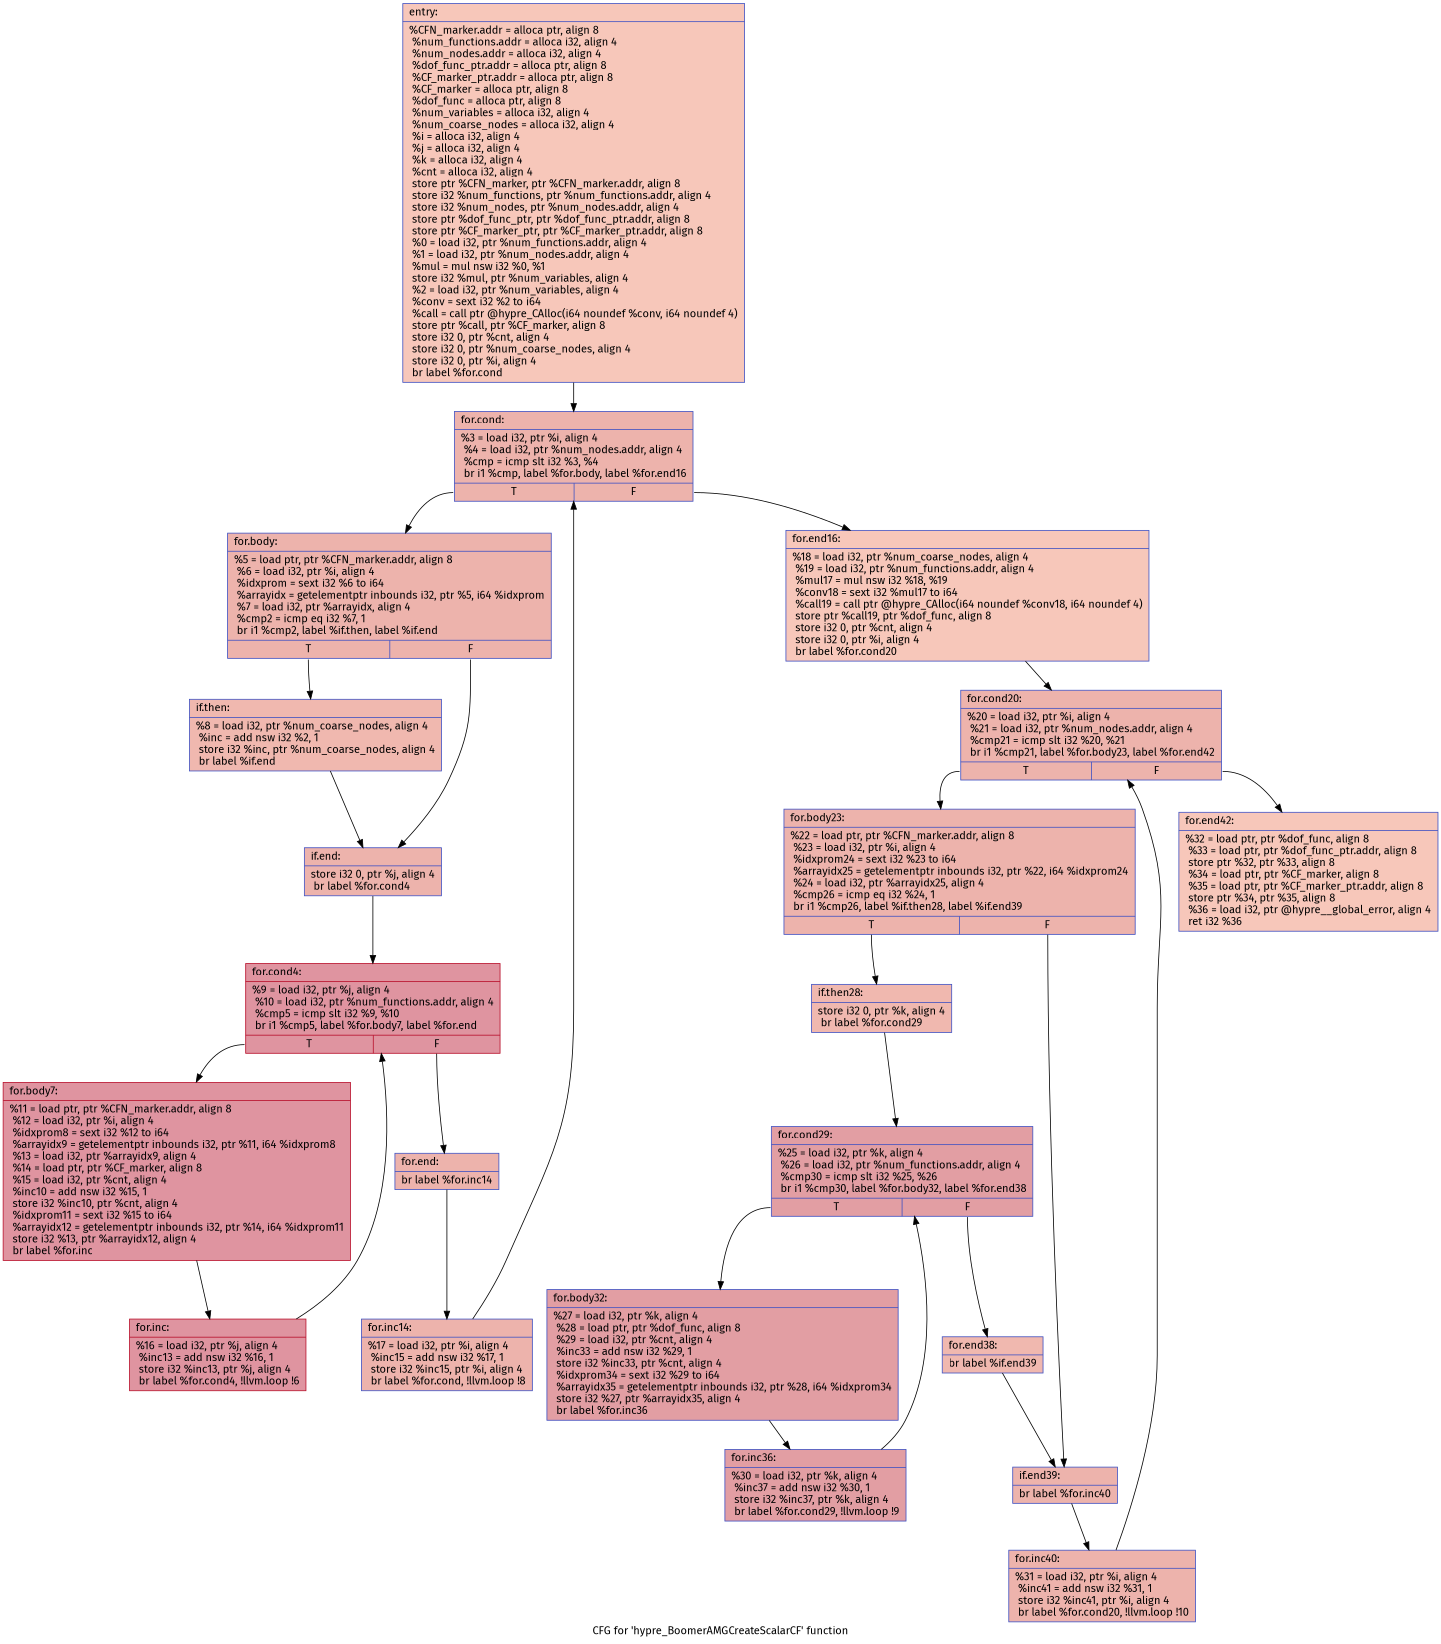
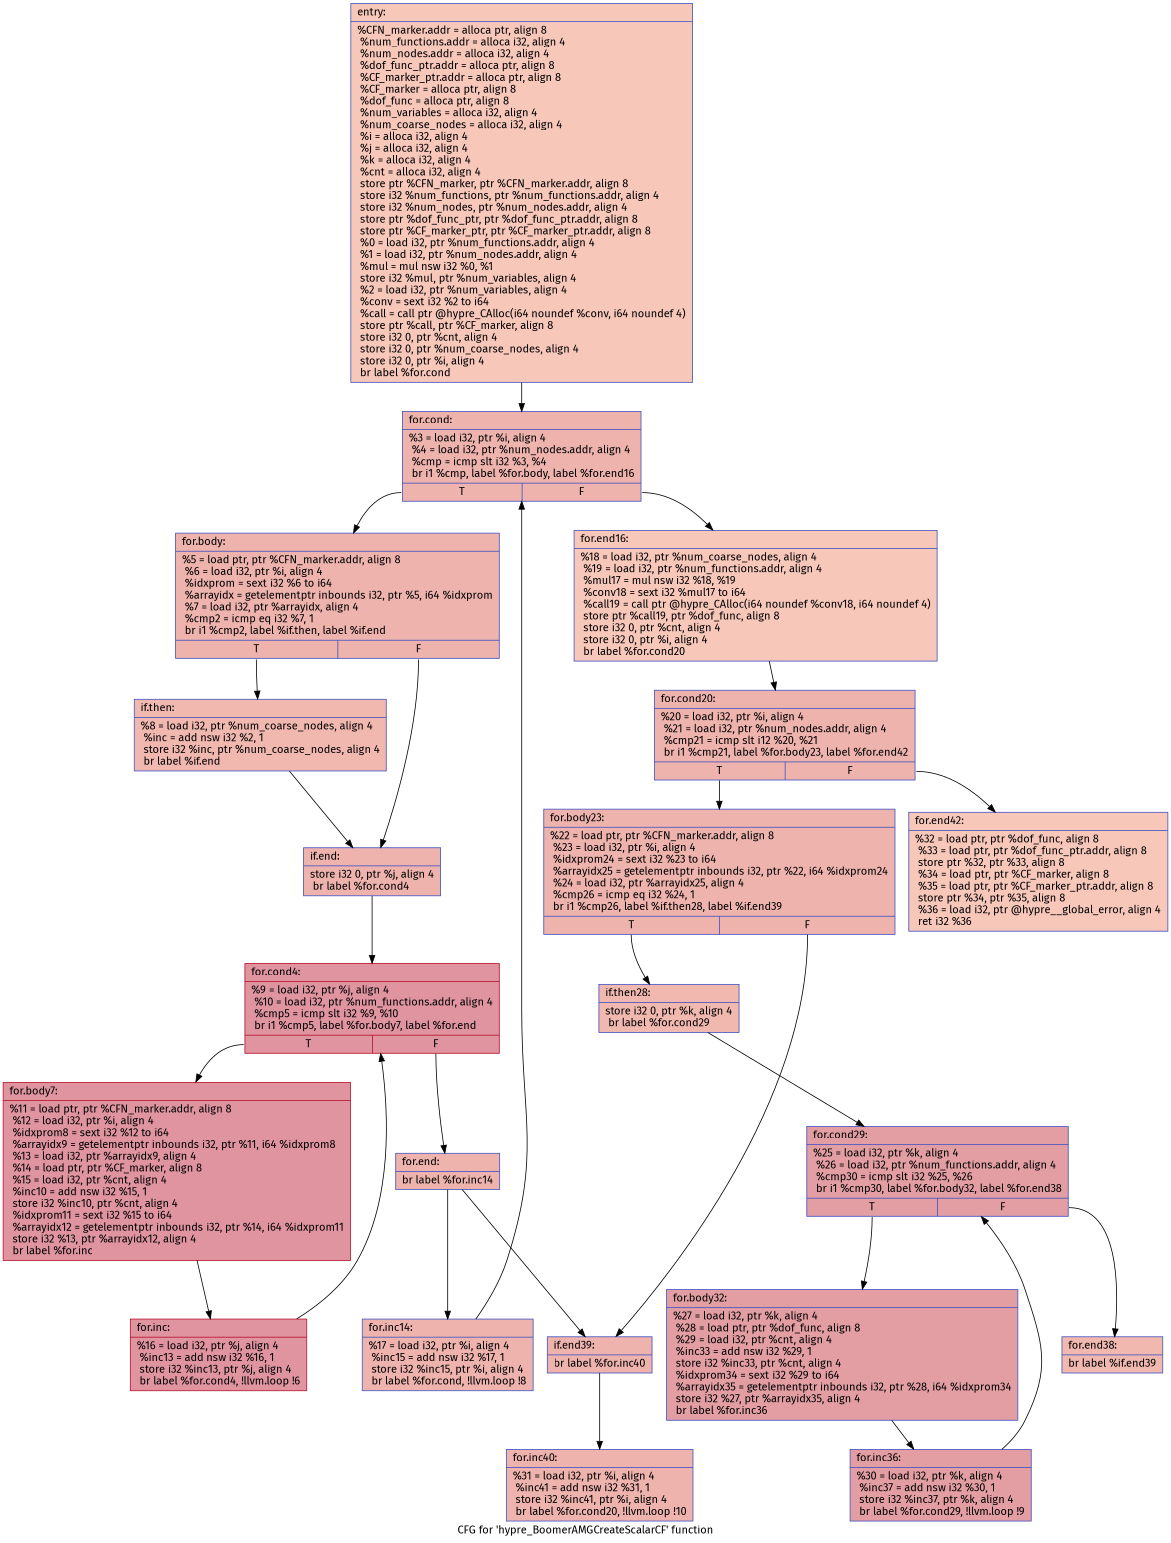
node "for.cond20:": text "%cmp21 = icmp slt i32 %20, %21" -> "%cmp21 = icmp slt i12 %20, %21"
edge "for.inc40:" -> "for.cond20:": removed
edge "for.end38:" -> "if.end39:": now "for.end:" -> "if.end39:"
